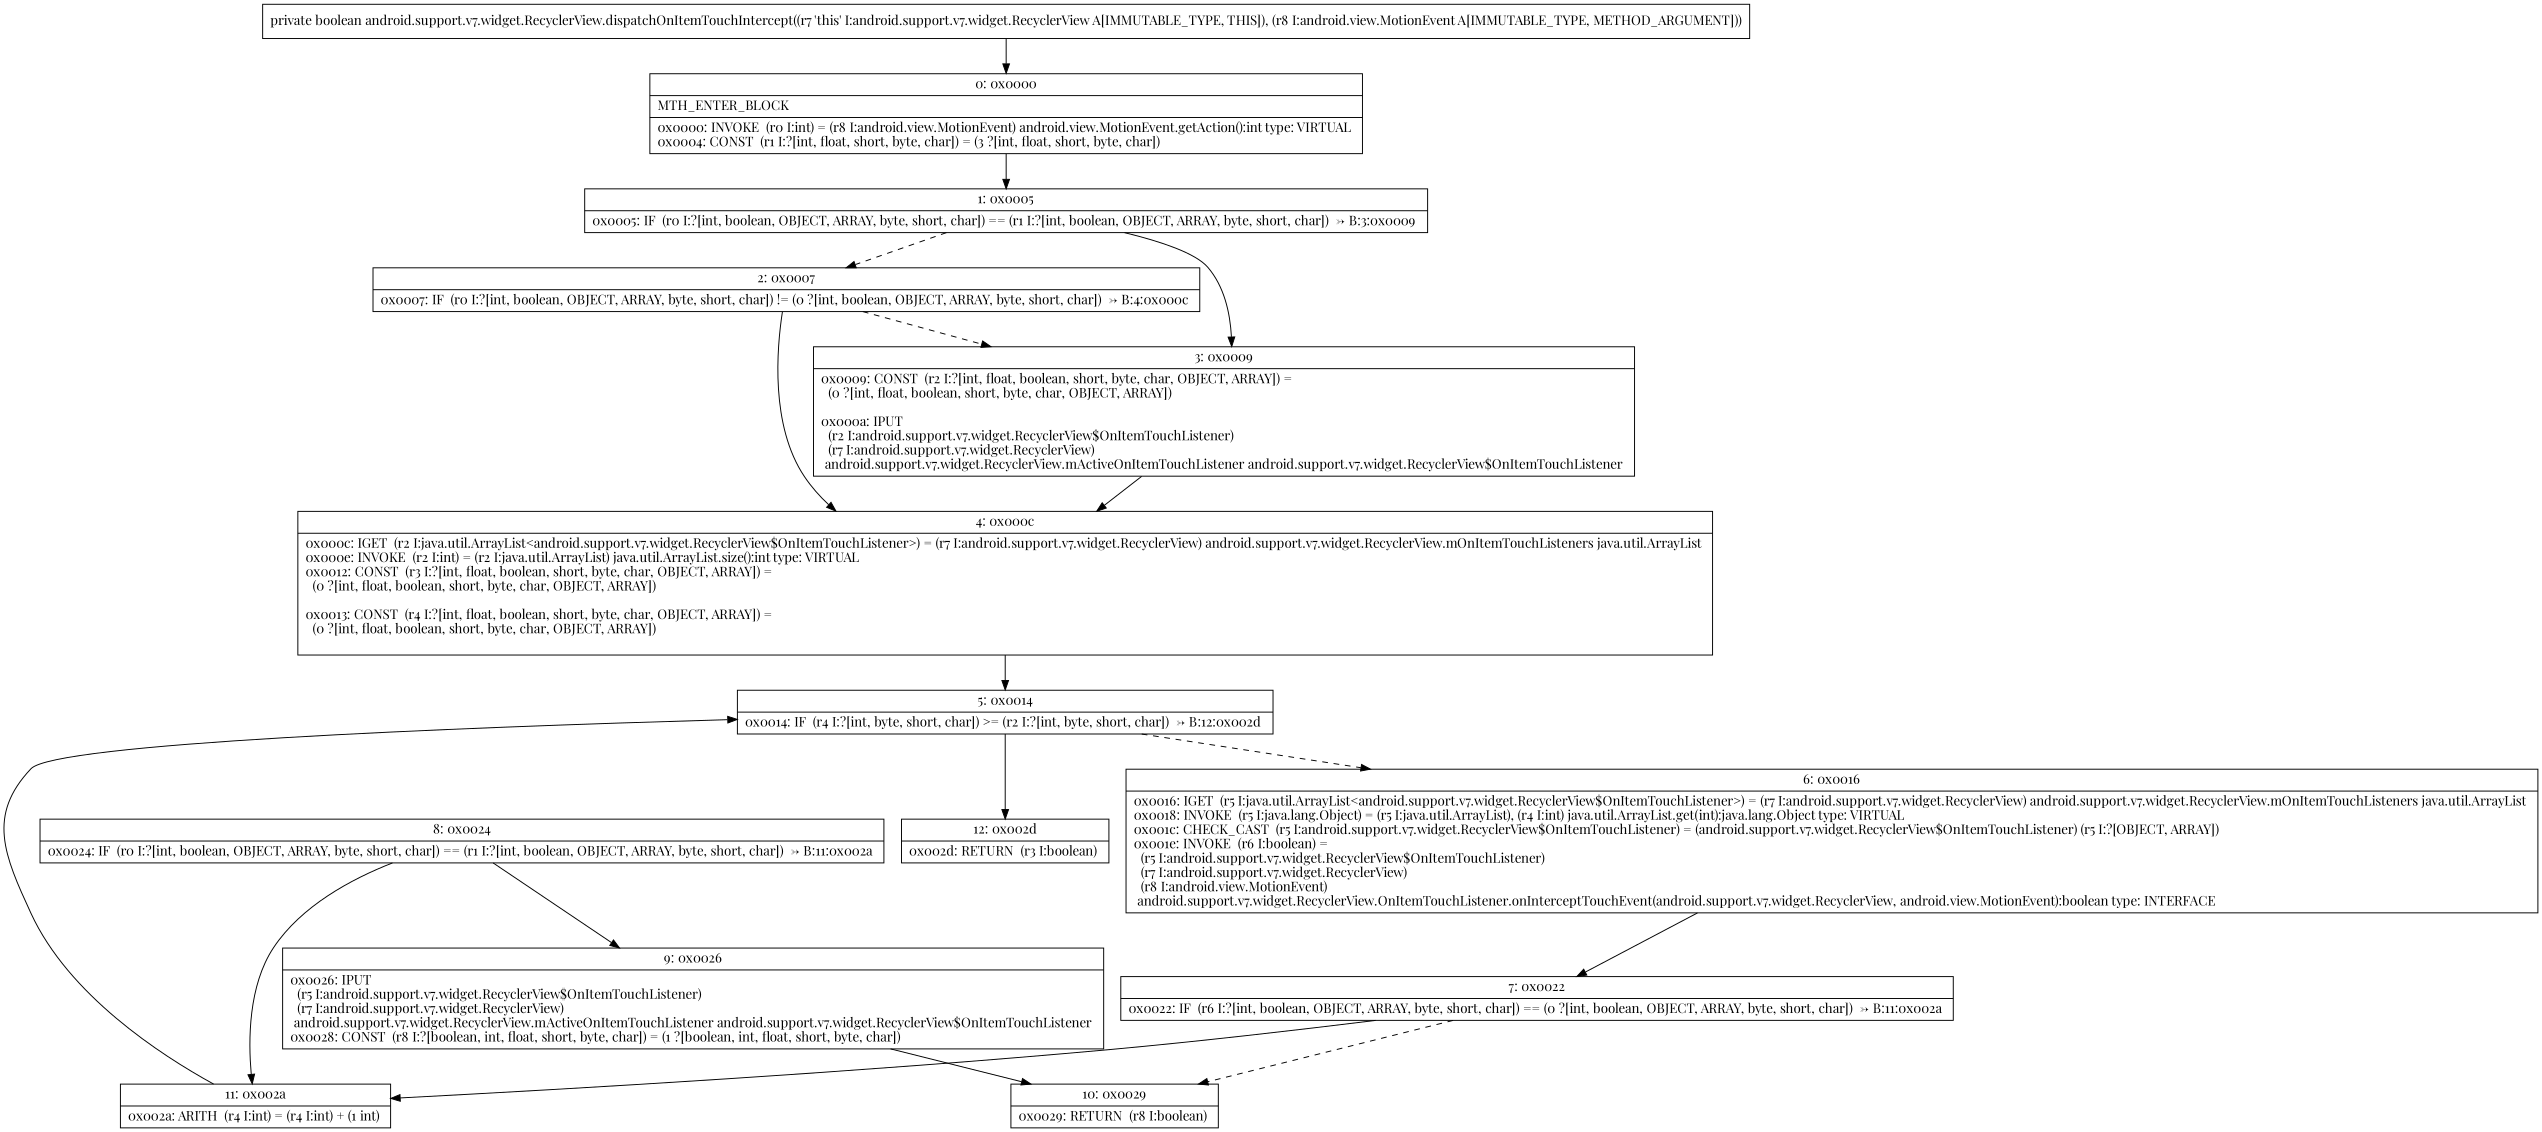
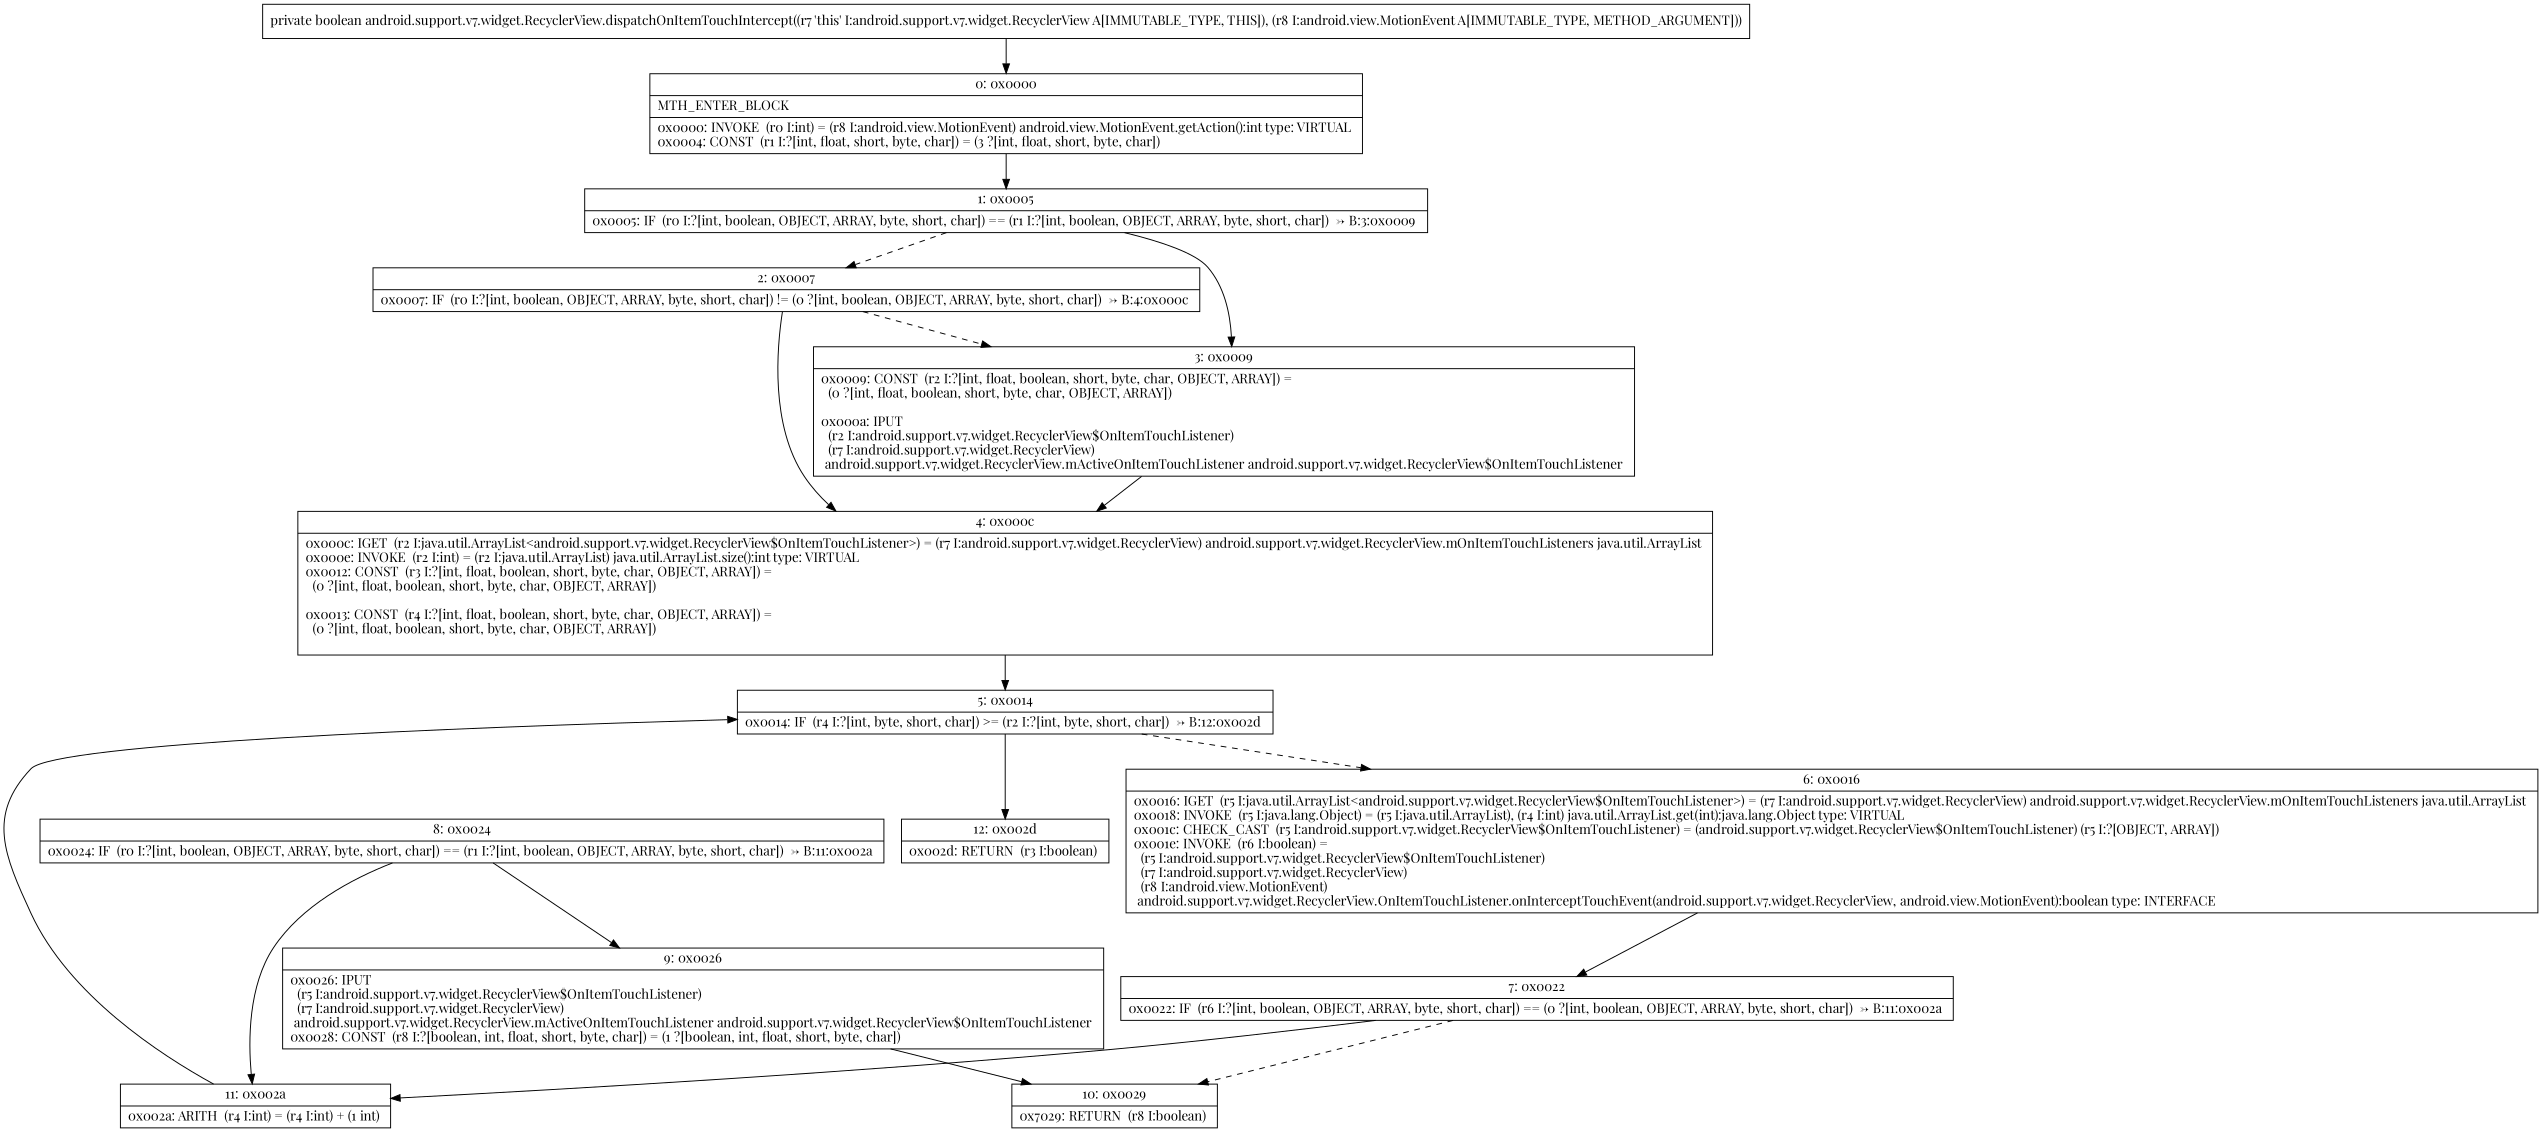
node "10: 0x0029": text "0x0029: RETURN  (r8 I:boolean)" -> "0x7029: RETURN  (r8 I:boolean)"
